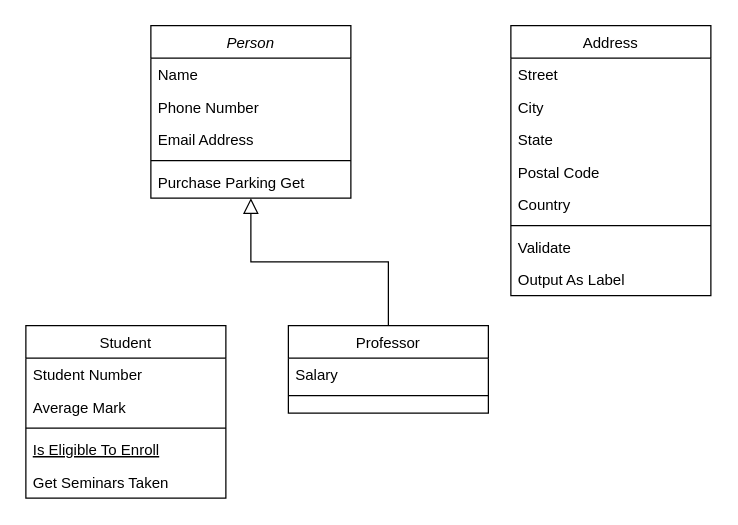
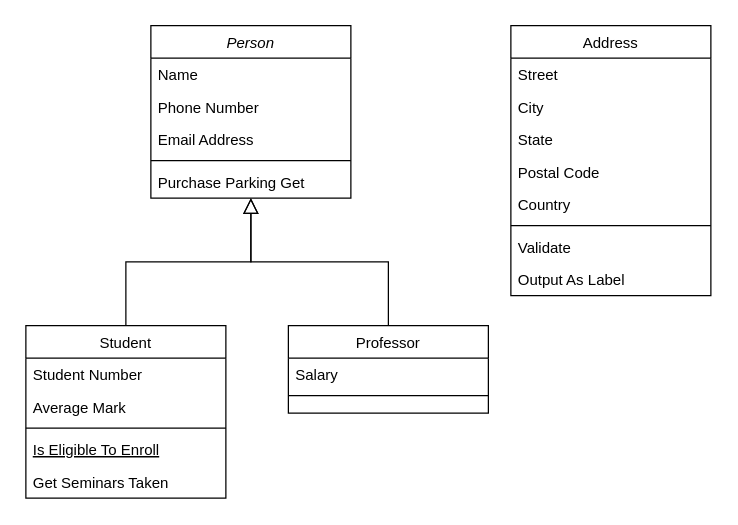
edge "Student" -> "Person": added
